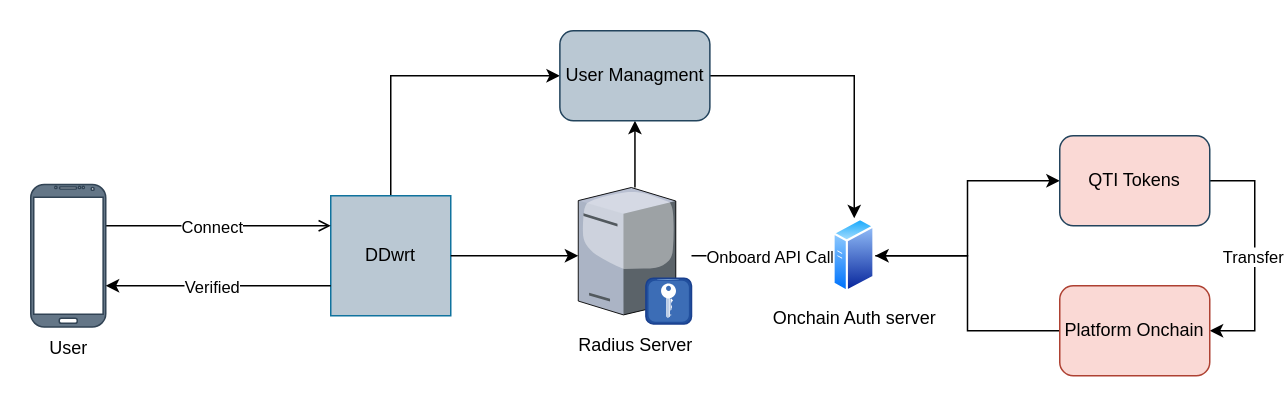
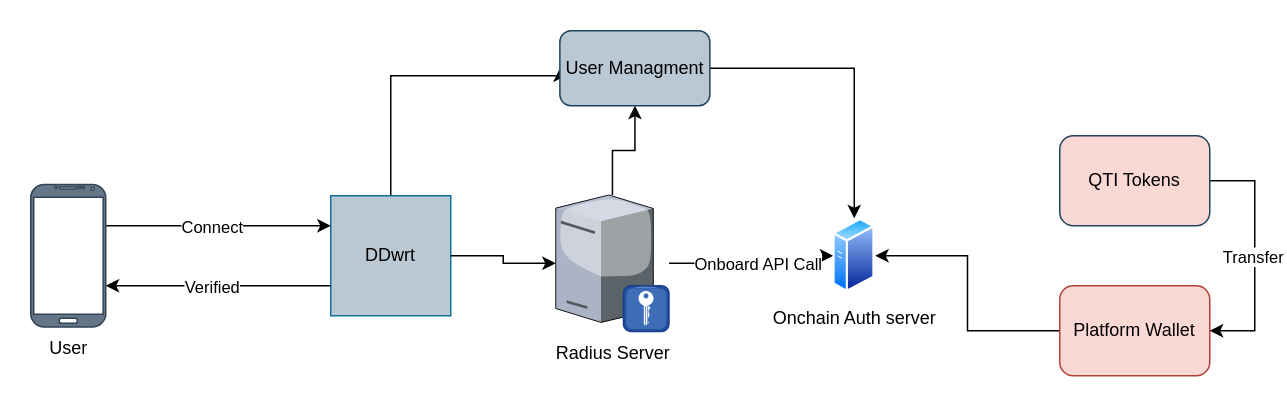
node "User Managment": size 150x90 -> 150x75
edge "Onchain Auth server" -> "QTI Tokens": removed
edge "User" -> "DDwrt": arrowhead open -> classic
node "Radius Server": moved (635, 256) -> (612, 263)
node "Platform Onchain": label "Platform Onchain" -> "Platform Wallet"
